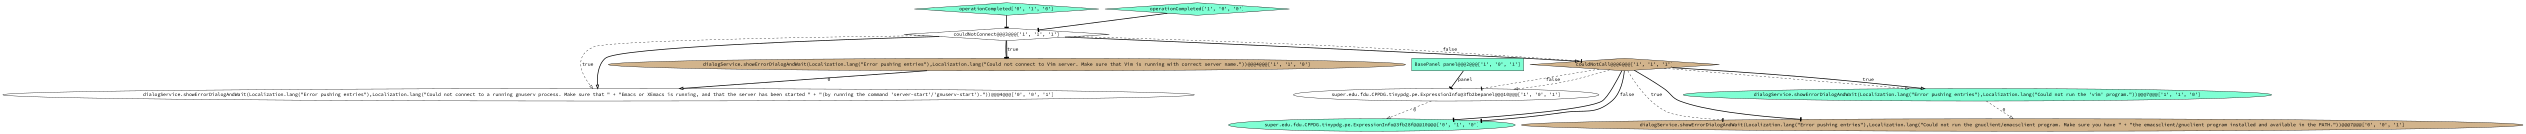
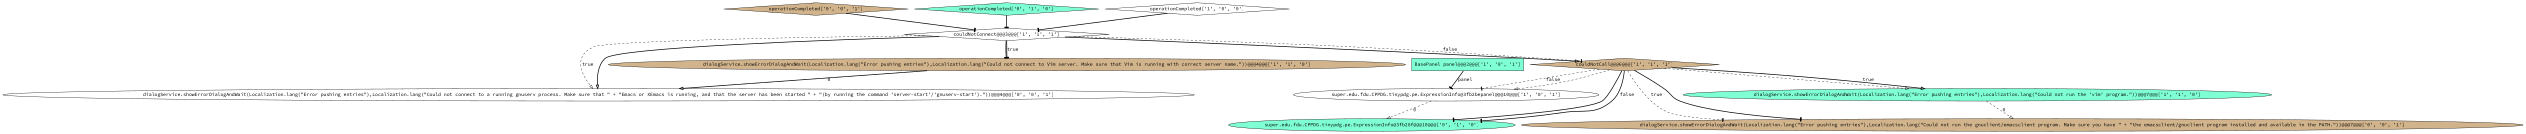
node "operationCompleted['0', '0', '1']": added
node "operationCompleted['1', '0', '0']": fillcolor aquamarine -> white
